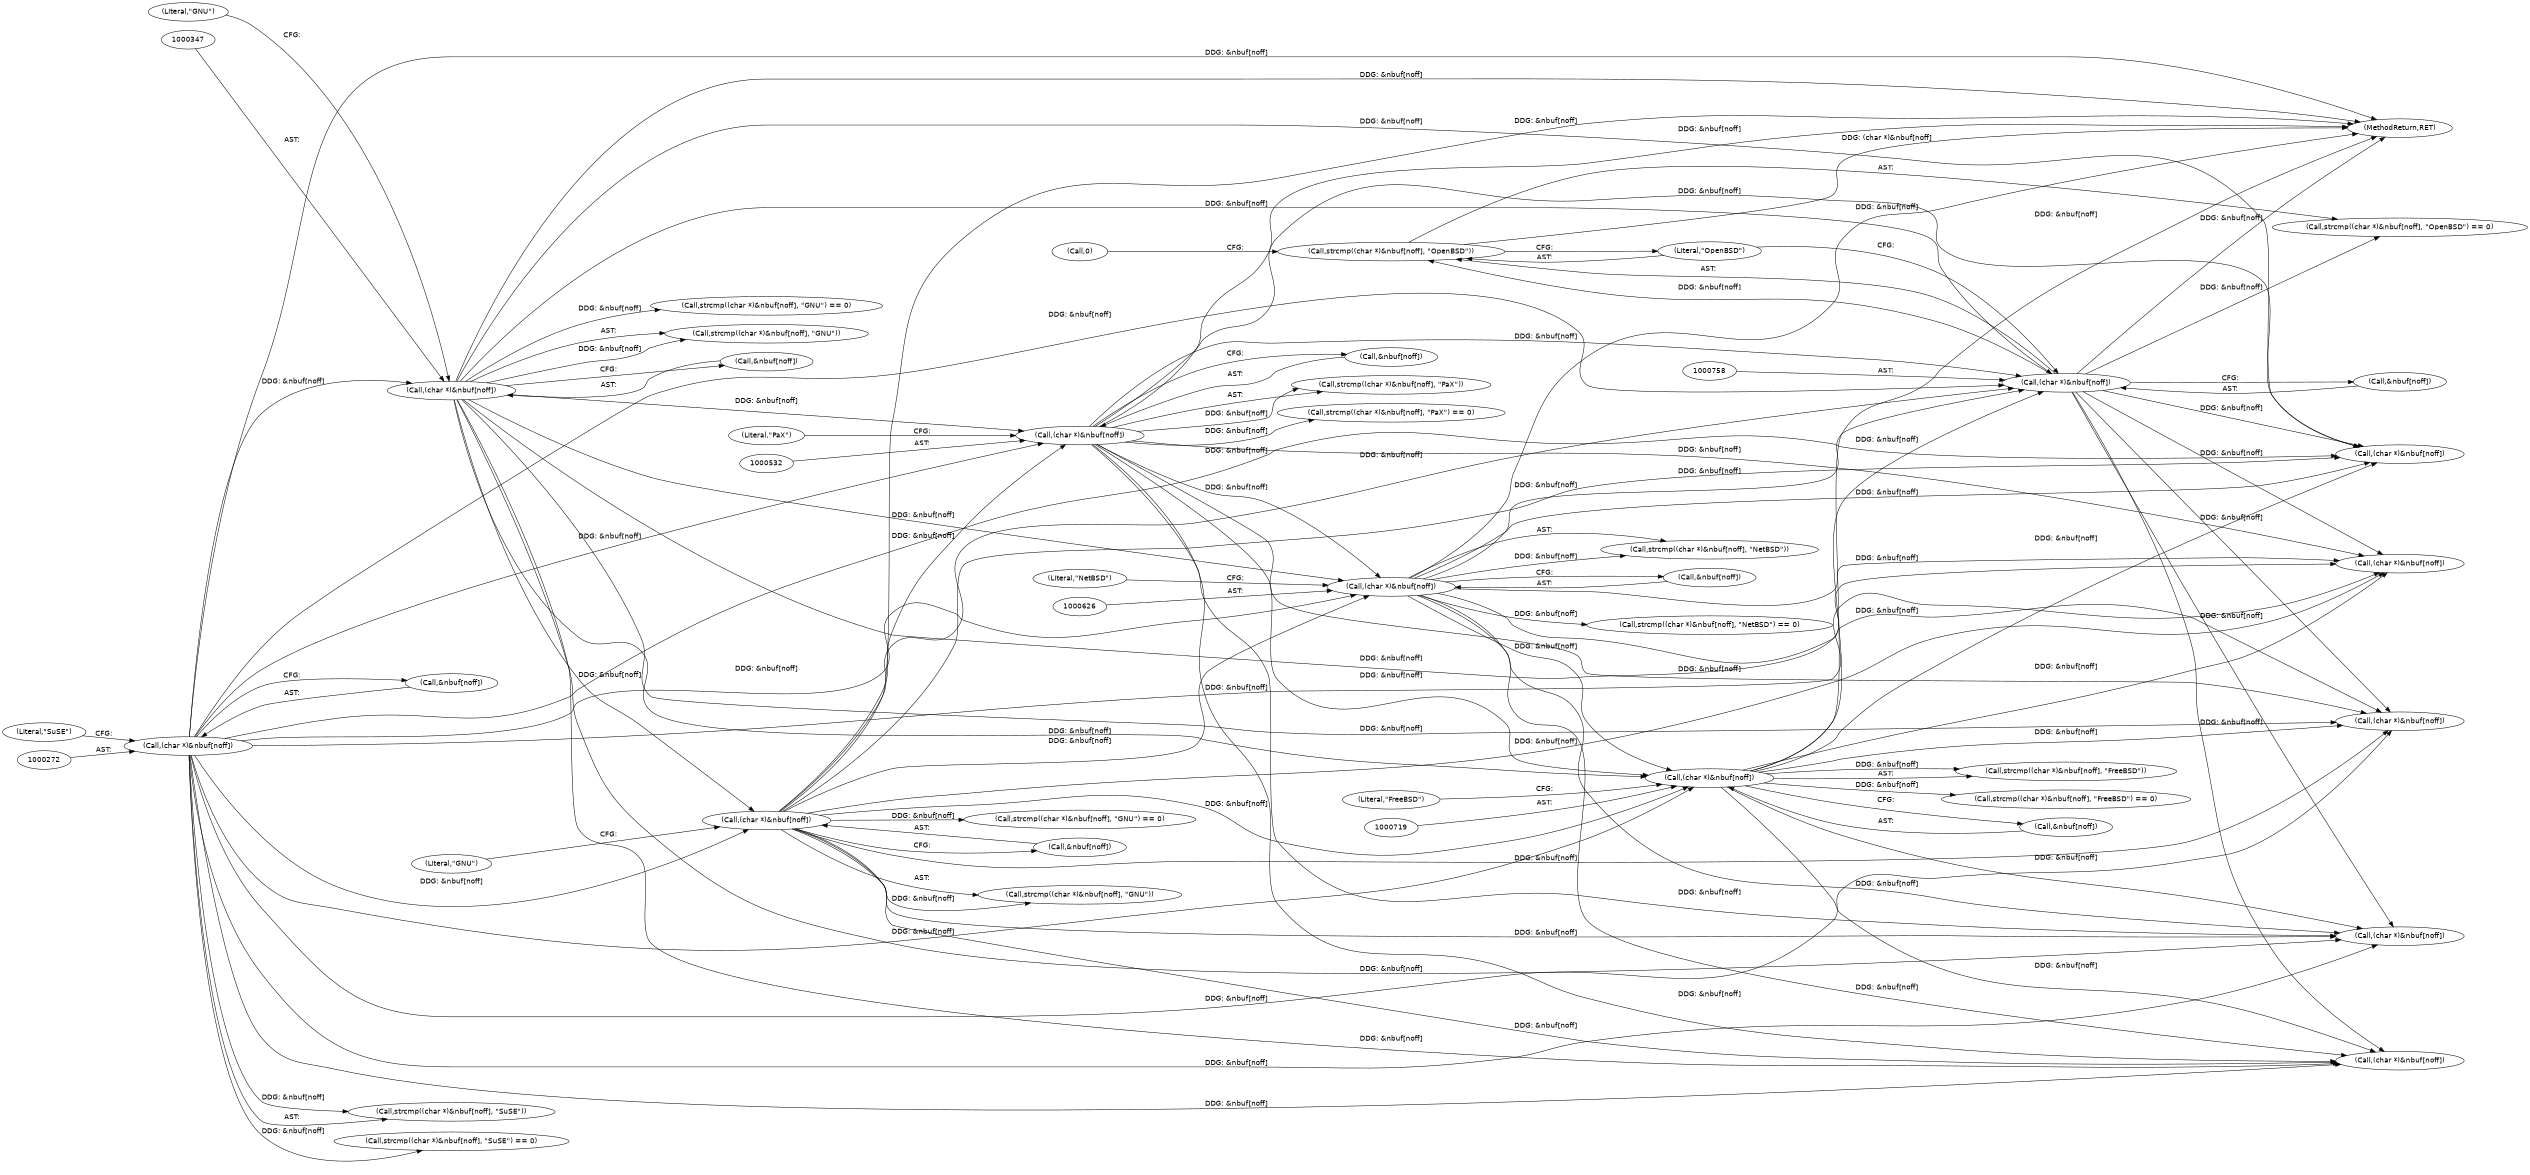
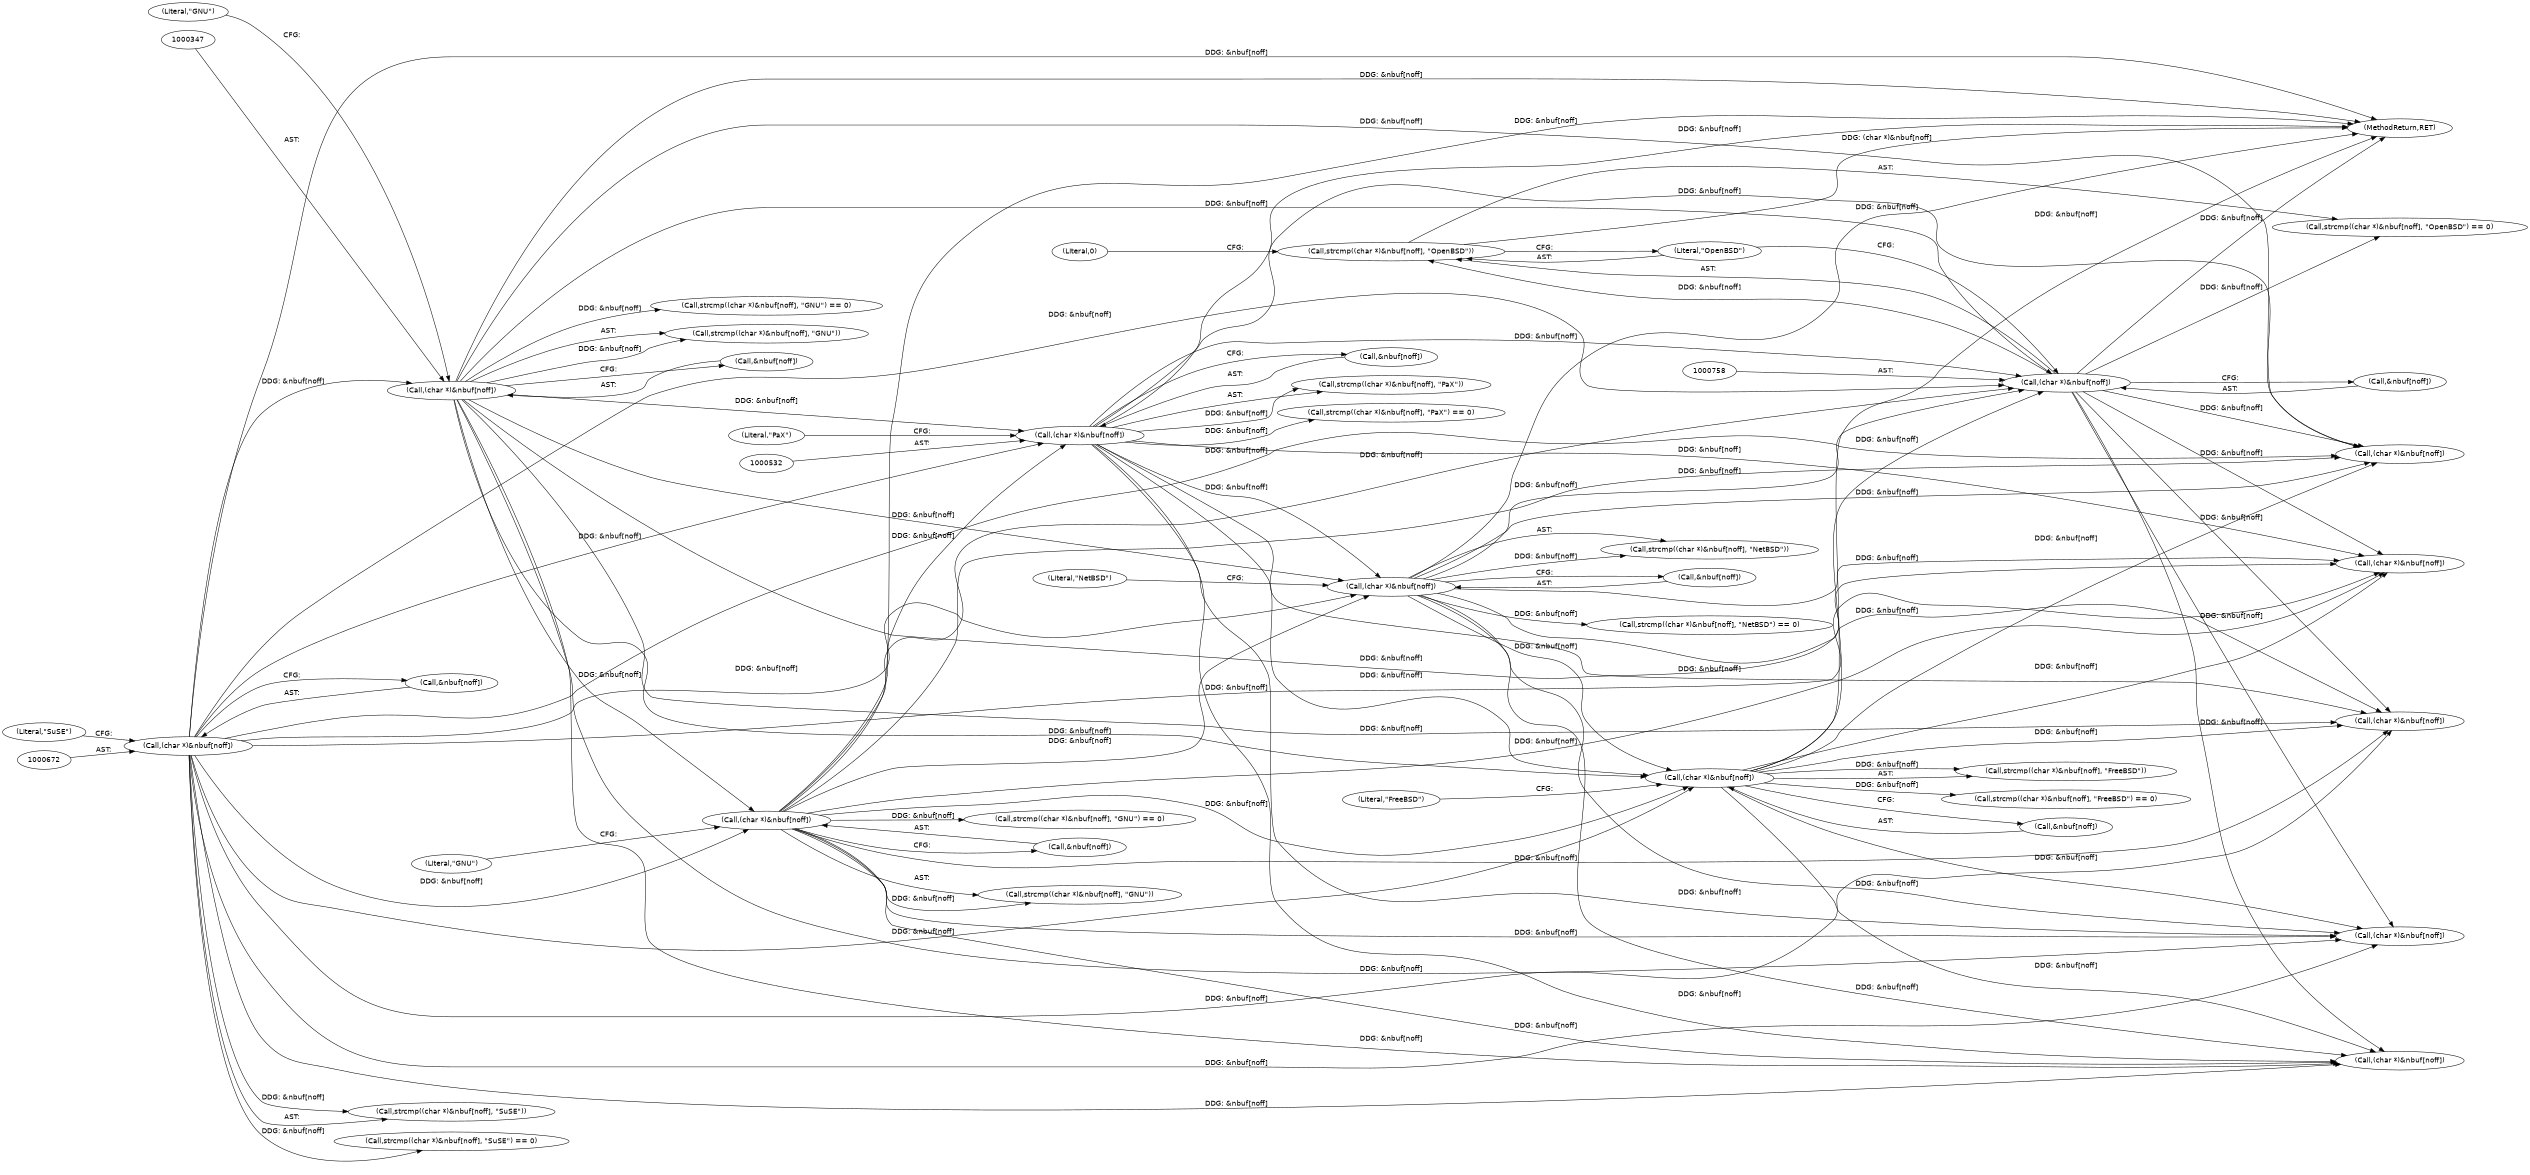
node "(Call,0)": label "(Call,0)" -> "(Literal,0)"
node "1000626": removed
node "1000272": label "1000272" -> "1000672"
node "1000719": removed
